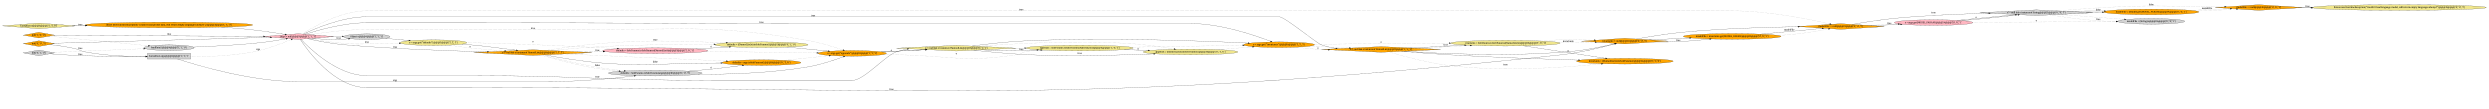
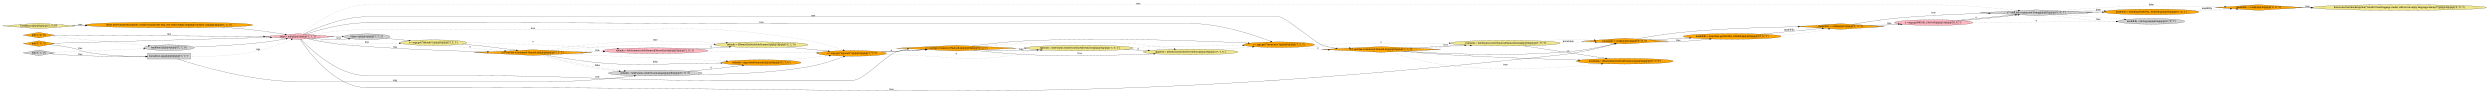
edge "args != null@@@3@@@['1', '1', '1']" -> "modelFile == null@@@23@@@['0', '0', '1']": now "args != null@@@3@@@['1', '1', '1']" -> "o != null && o instanceof String@@@25@@@['0', '0', '1']"
node "o != null && o instanceof NamedList@@@13@@@['1', '1', '1']": fillcolor khaki -> orange
